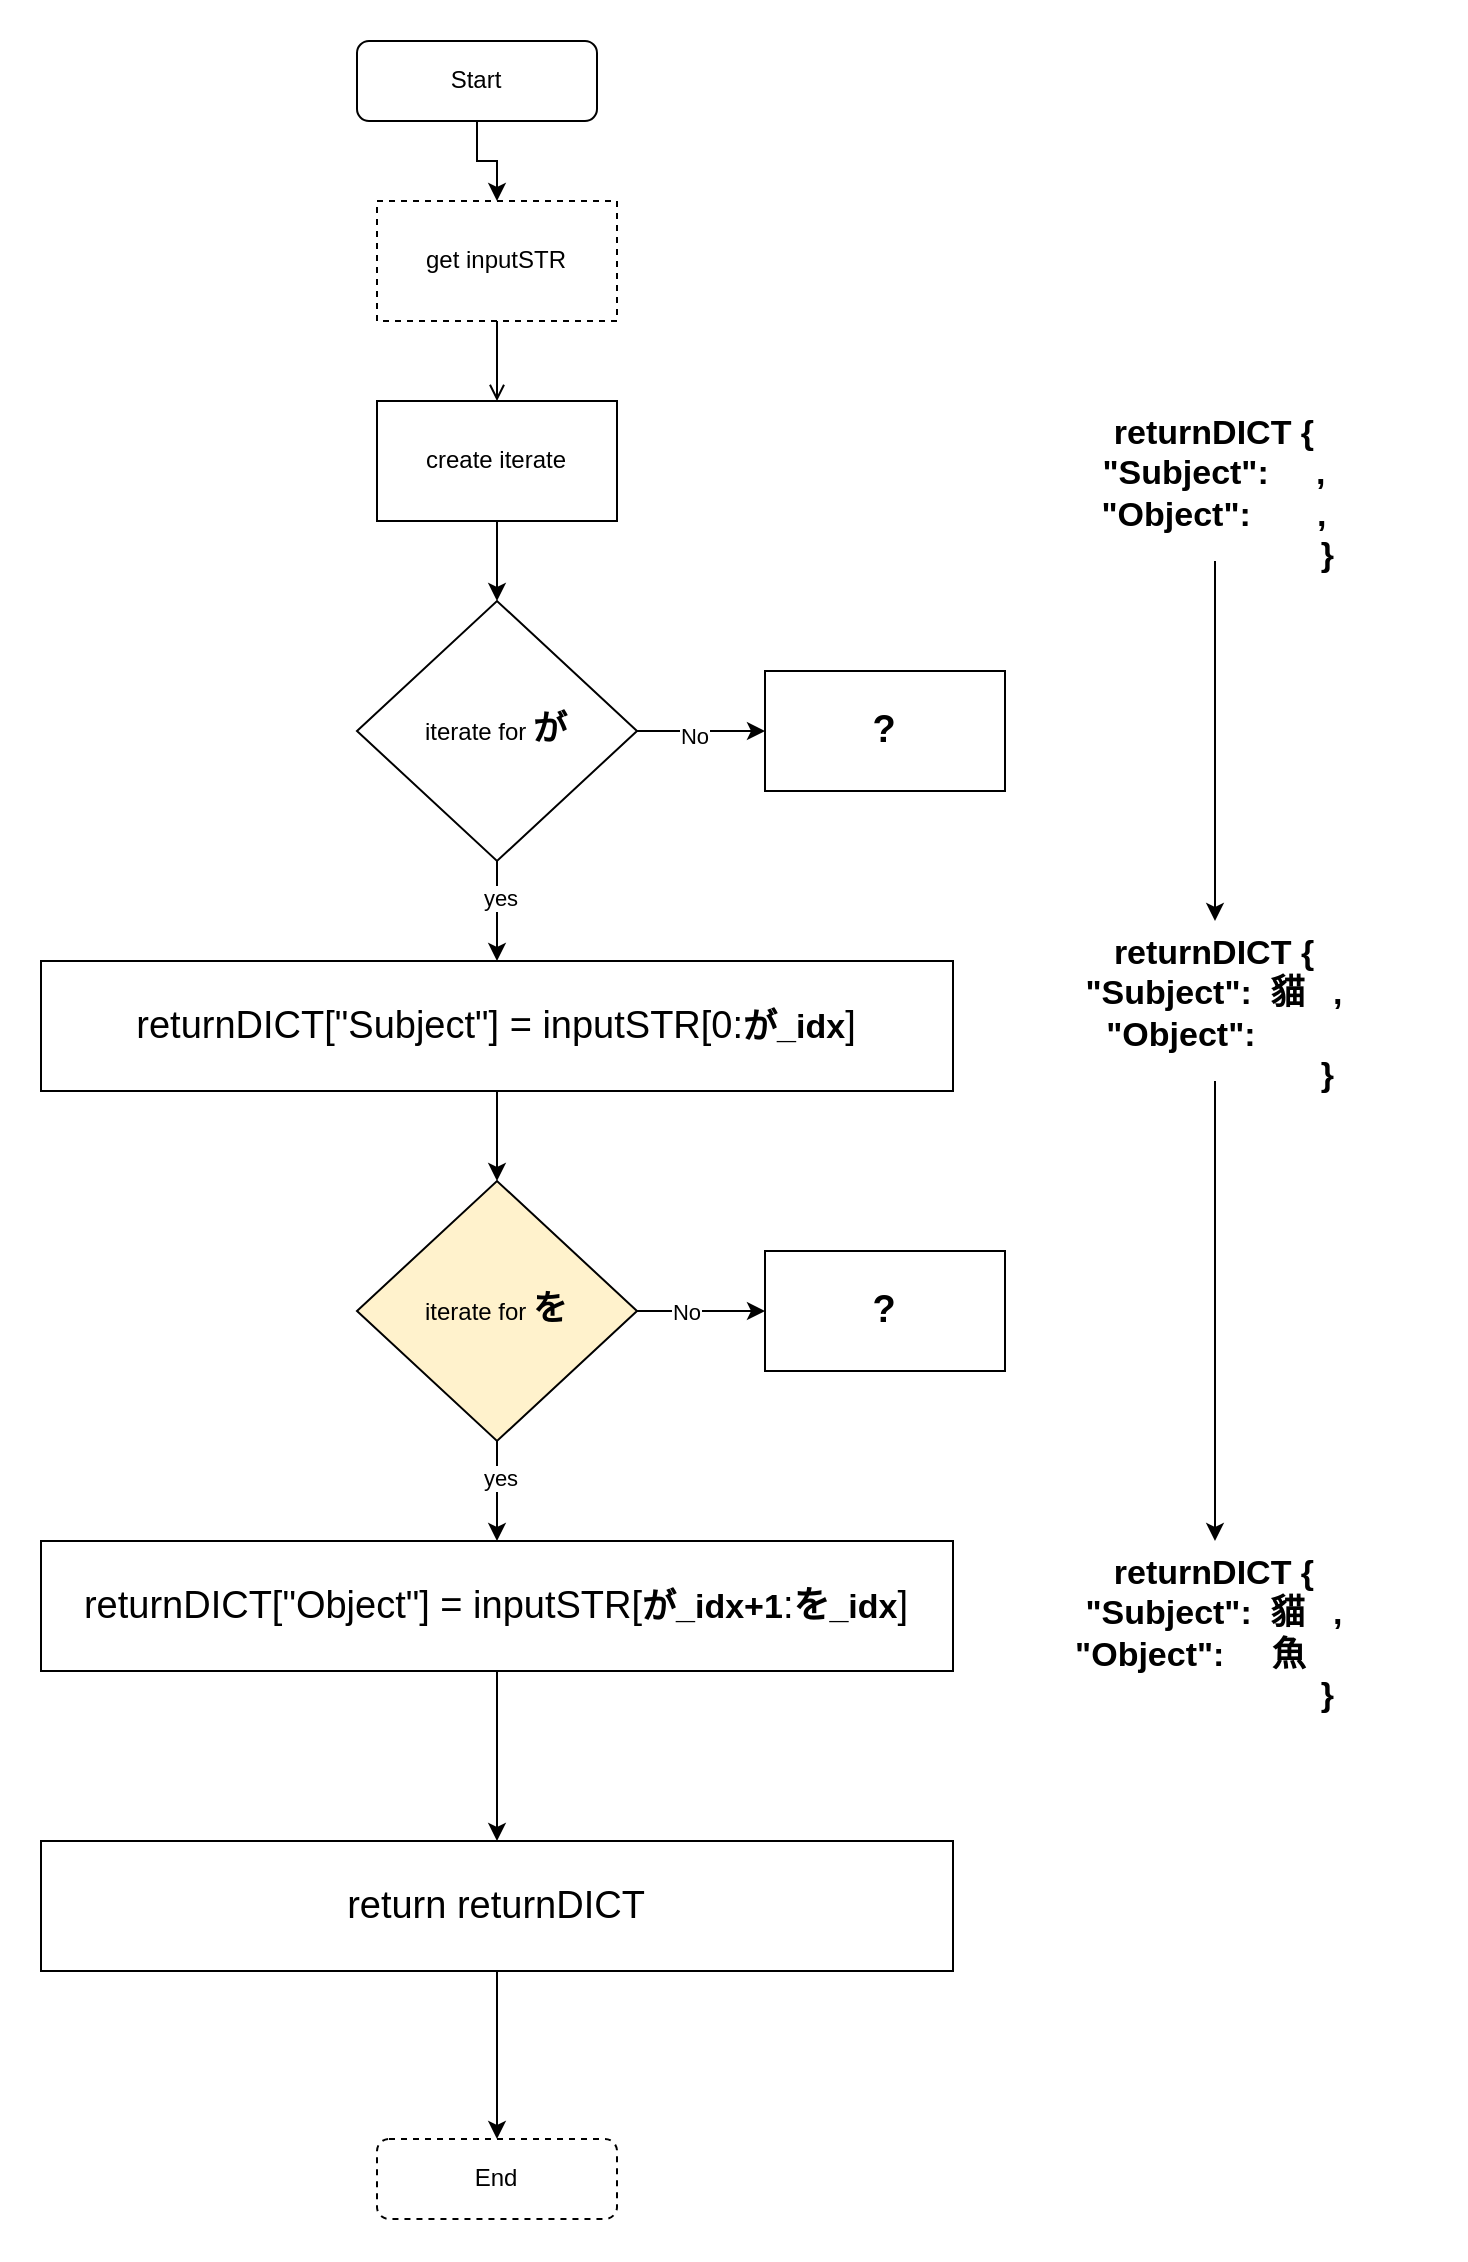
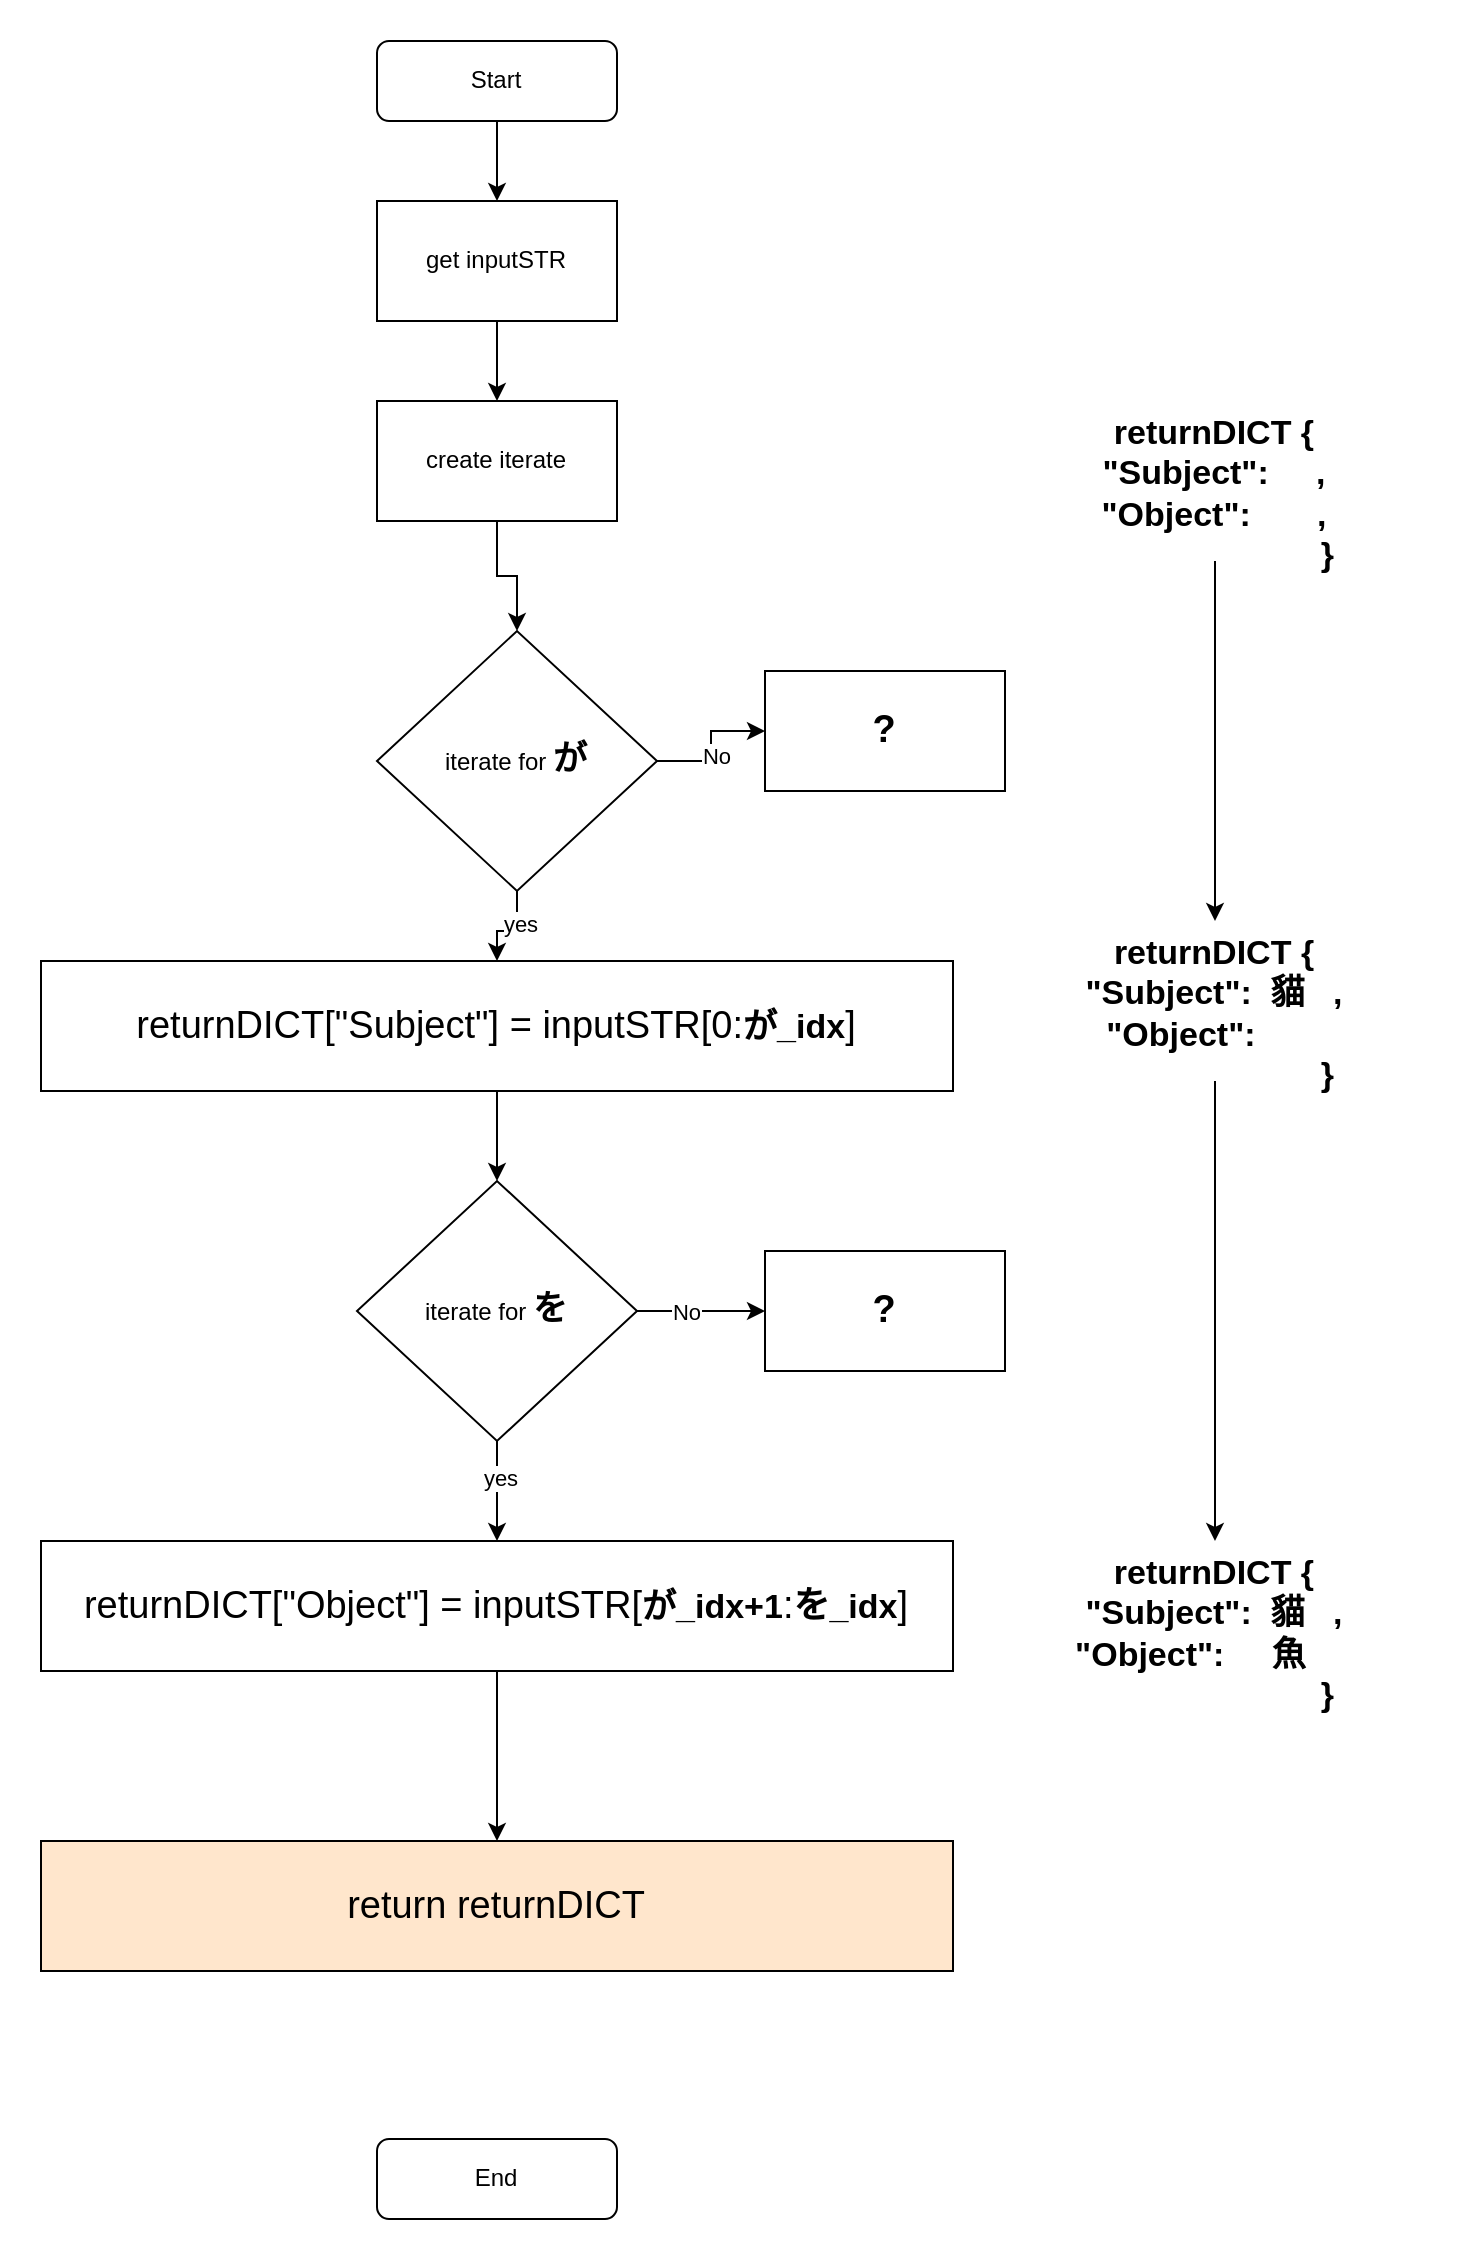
node "Start": moved (477, 81) -> (497, 81)
node "get inputSTR": style dashed -> solid
edge "get inputSTR" -> "create iterate": arrowhead open -> classic
node "iterate for が": moved (497, 731) -> (517, 761)
node "iterate for を": fillcolor #fff2cc -> #ffffff
node "return returnDICT": fillcolor #ffffff -> #ffe6cc
edge "return returnDICT" -> "End": removed
node "End": style dashed -> solid
